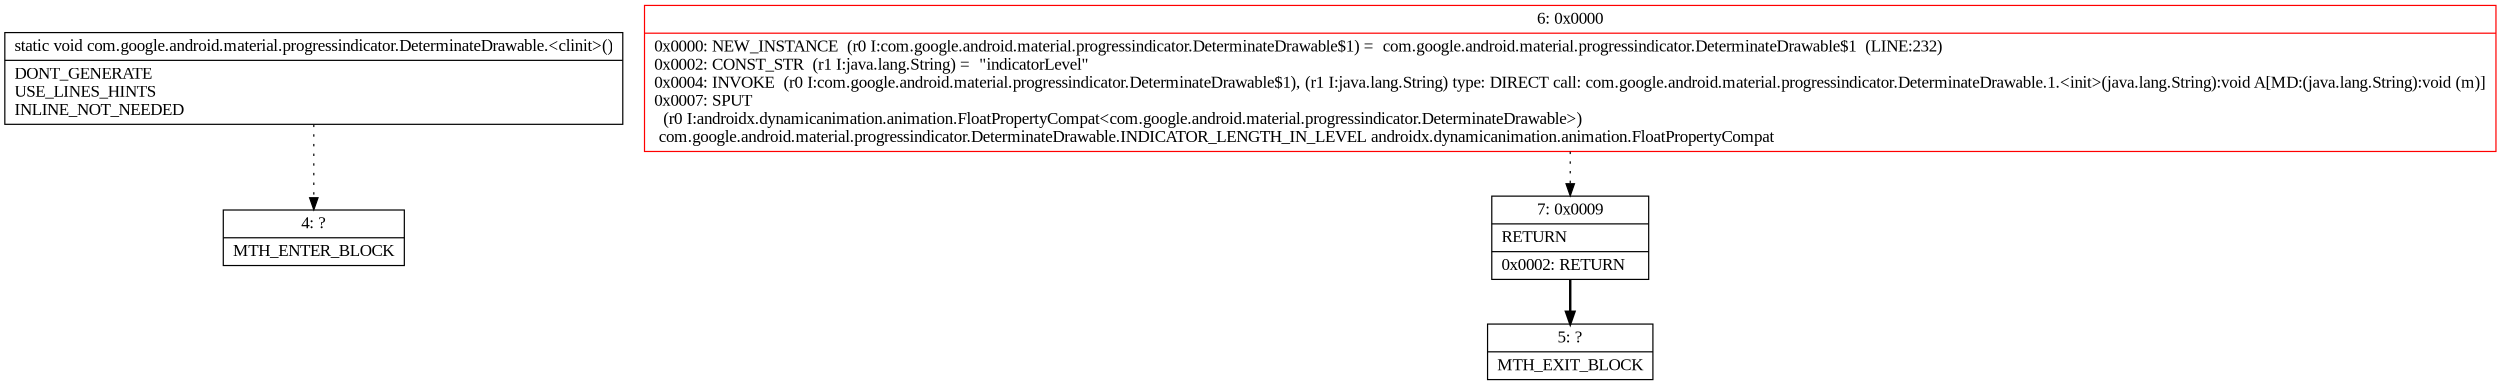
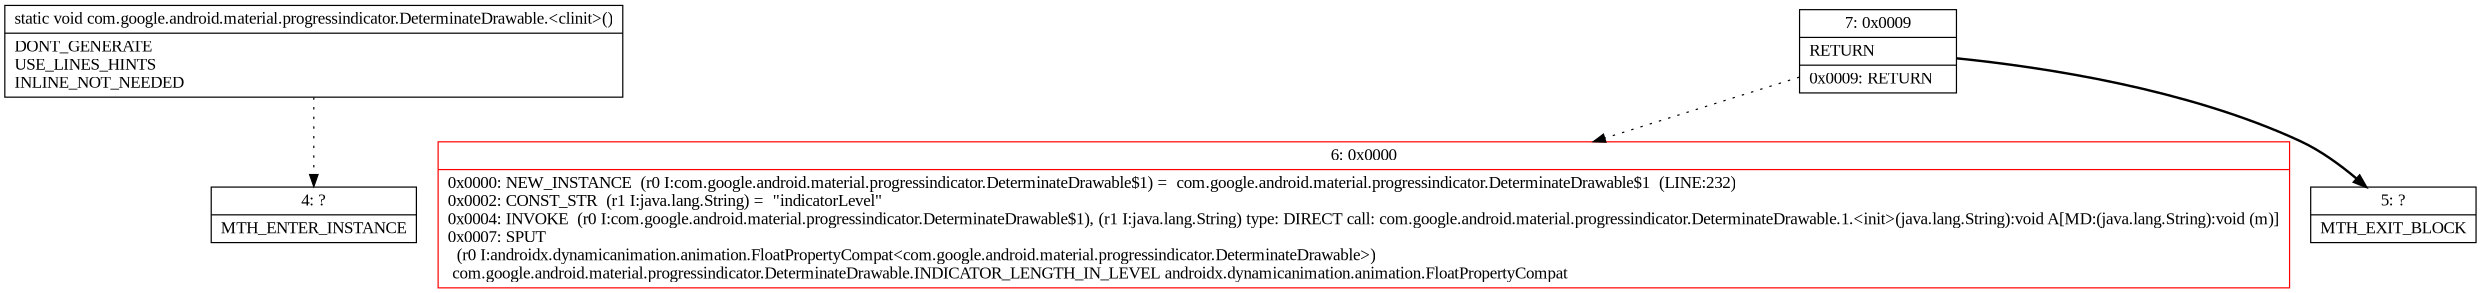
edge "6: 0x0000" -> "7: 0x0009": reversed
node "4: ?": text "MTH_ENTER_BLOCK" -> "MTH_ENTER_INSTANCE"
node "7: 0x0009": text "0x0002: RETURN" -> "0x0009: RETURN"
